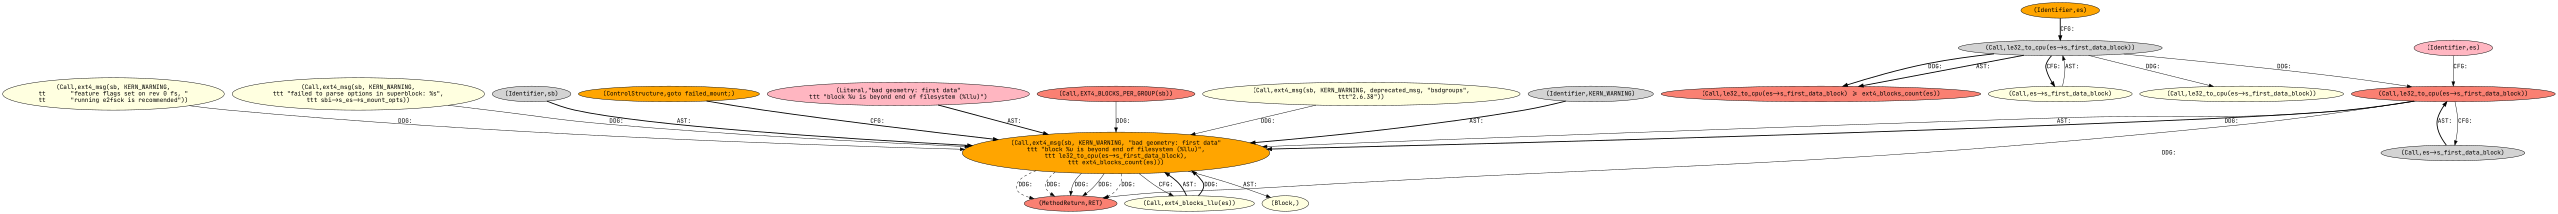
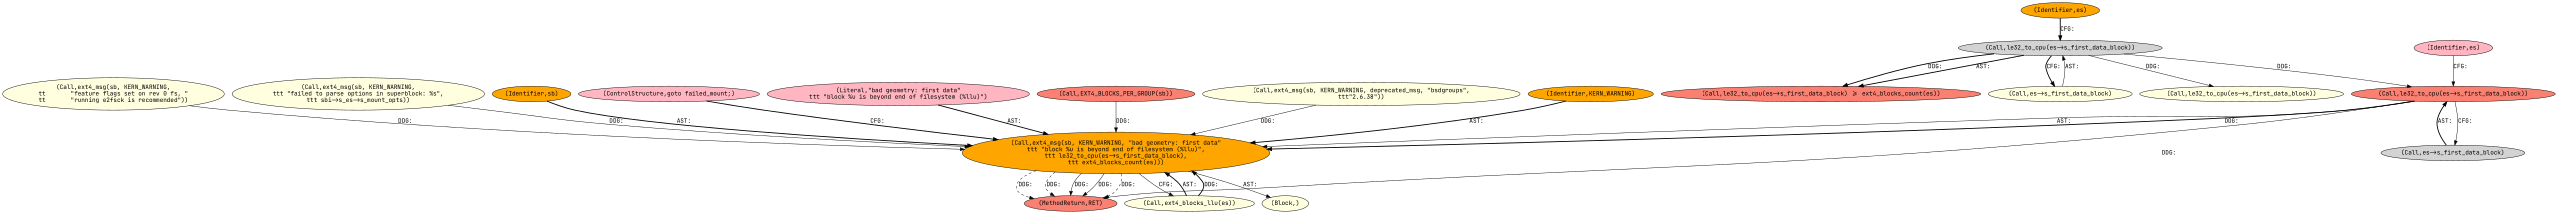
node "(Identifier,sb)": fillcolor lightgrey -> orange
node "(ControlStructure,goto failed_mount;)": fillcolor orange -> lightpink
node "(Identifier,KERN_WARNING)": fillcolor lightgrey -> orange
